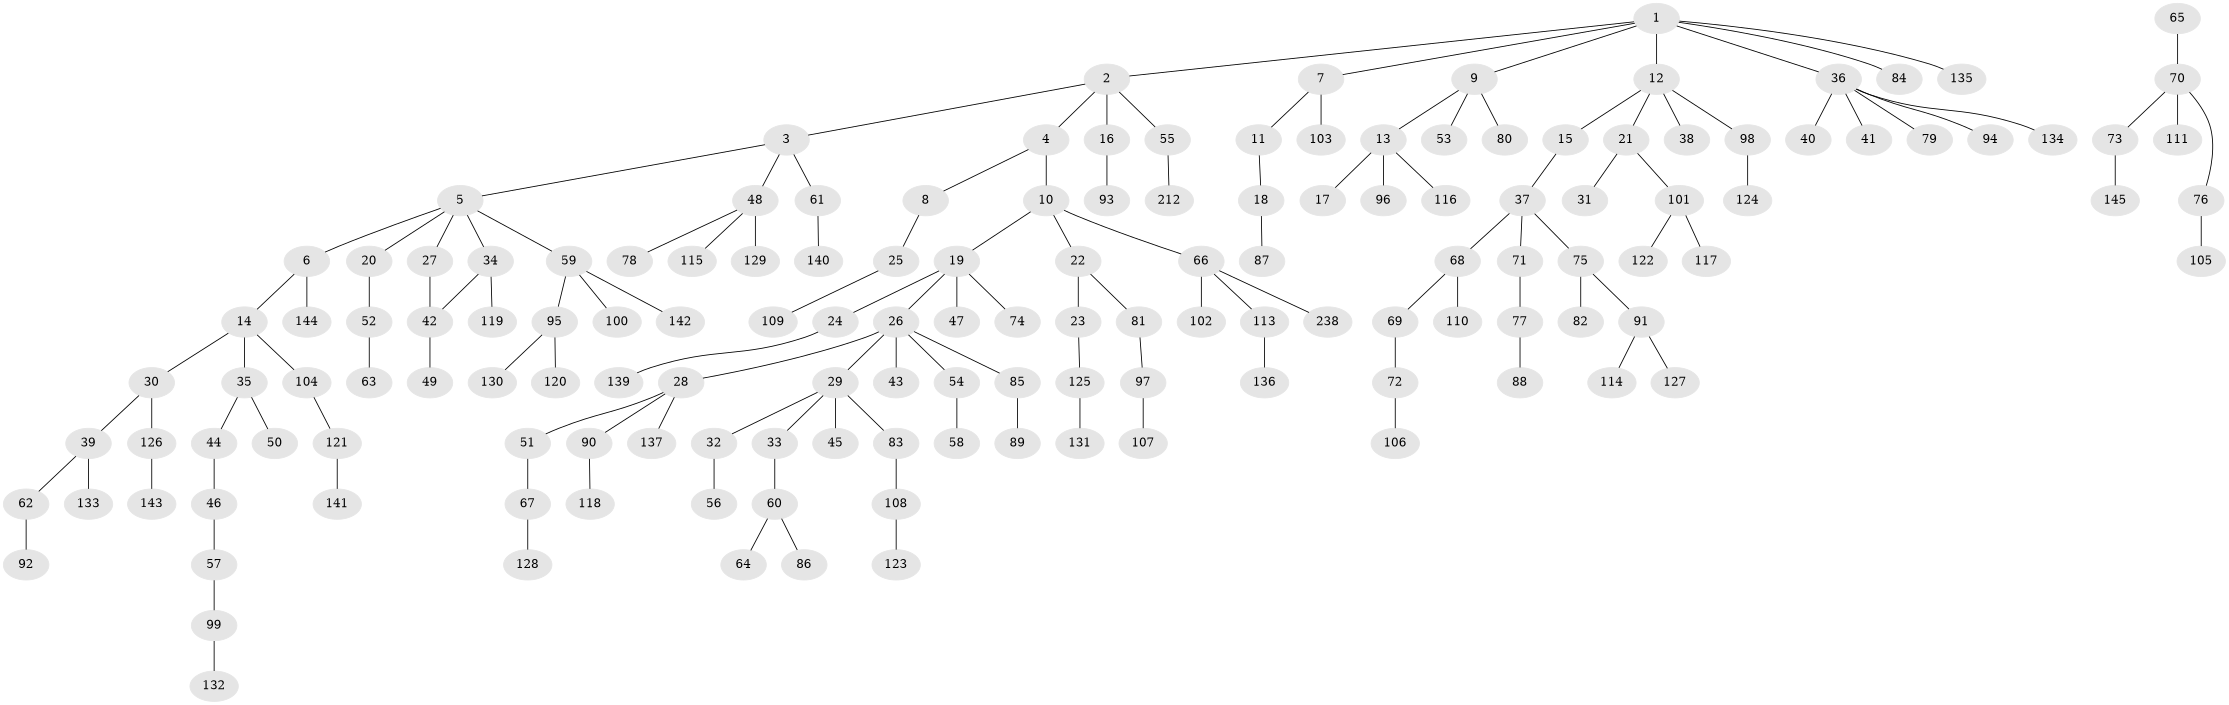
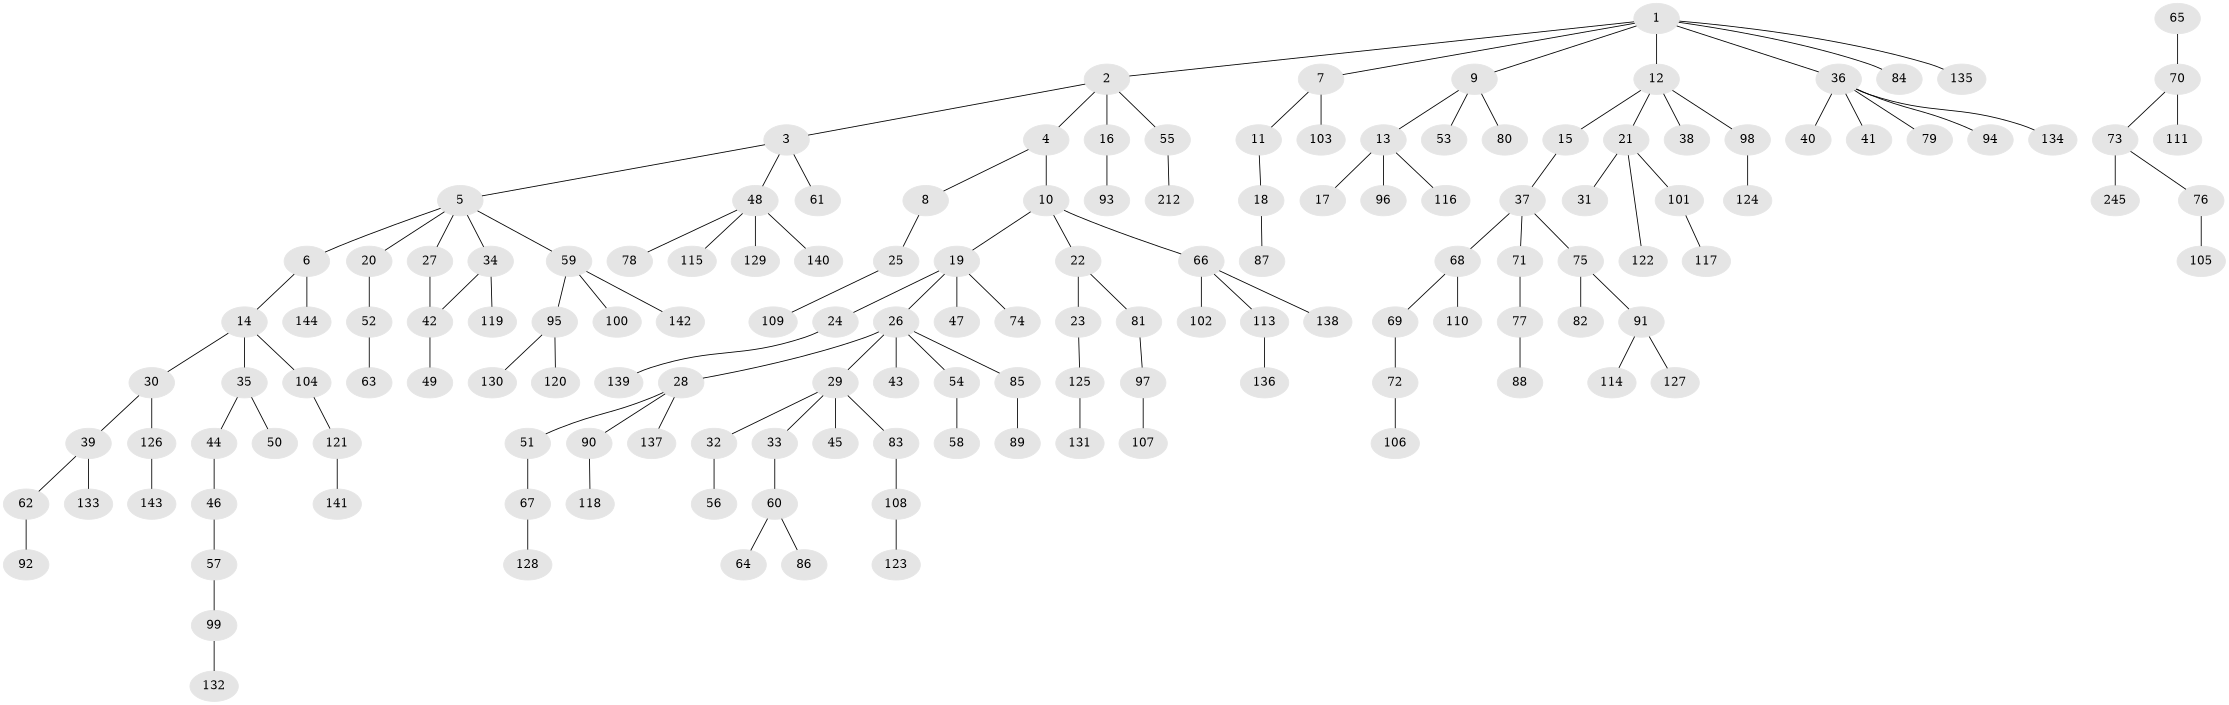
edge "70" -- "76": now "73" -- "76"
node "145": label "145" -> "245"
edge "61" -- "140": now "48" -- "140"
edge "101" -- "122": now "21" -- "122"
node "238": label "238" -> "138"
